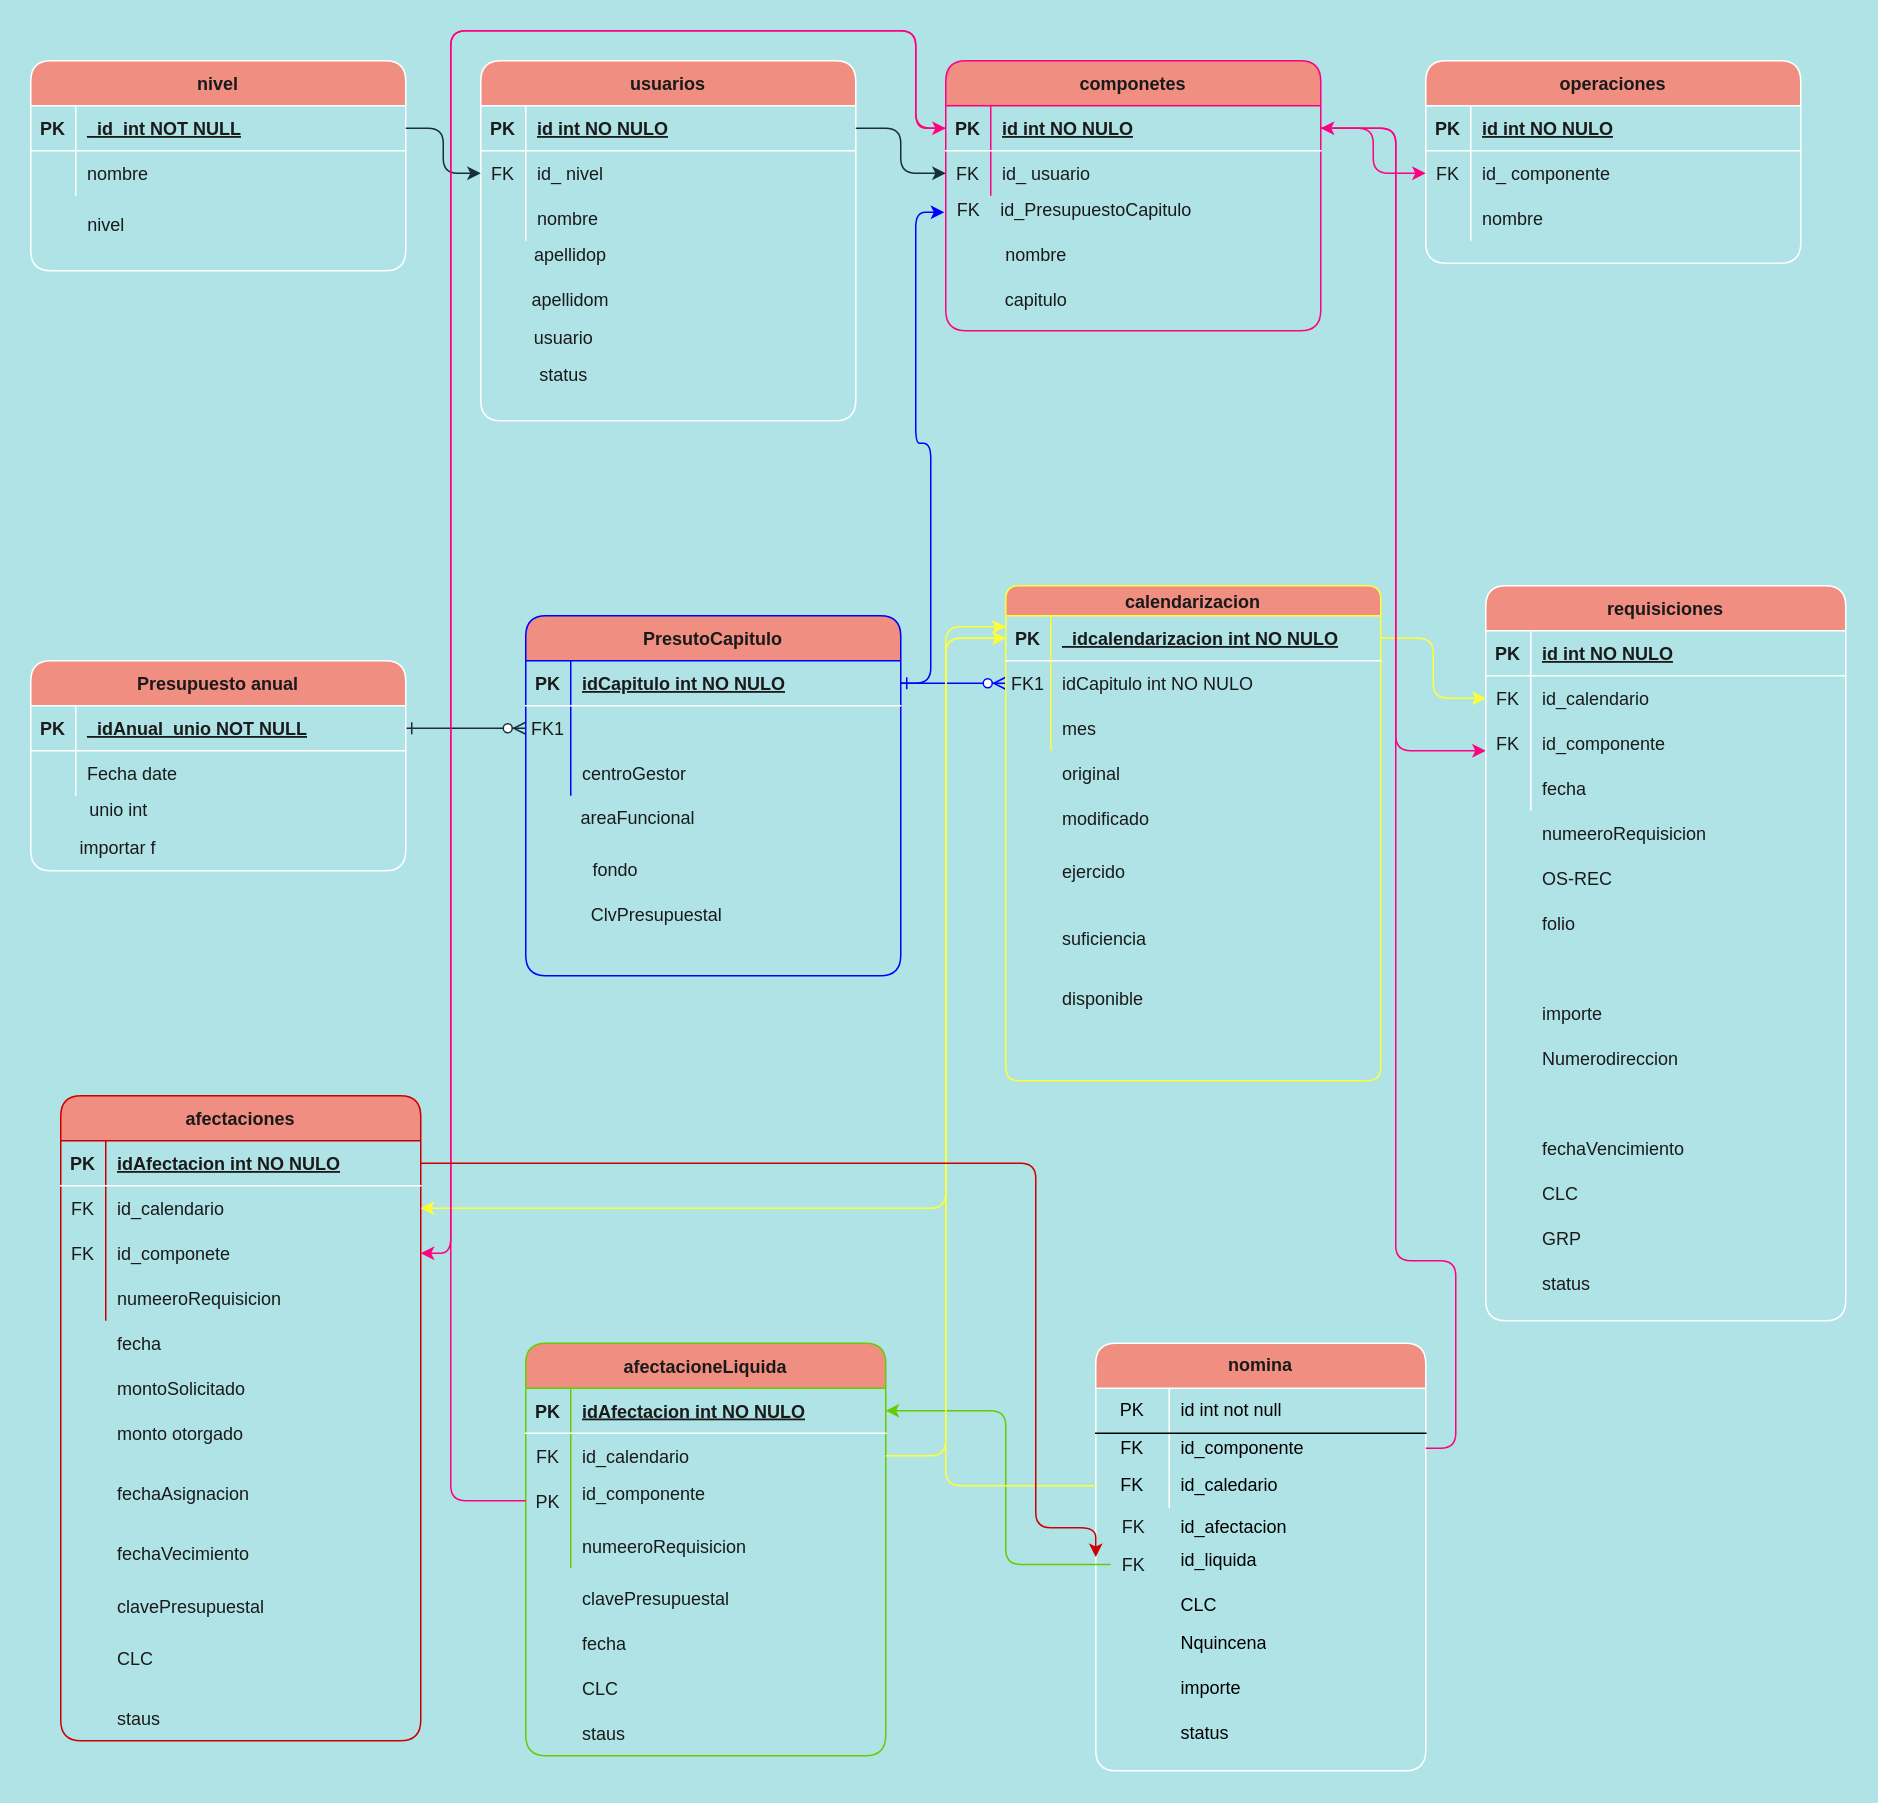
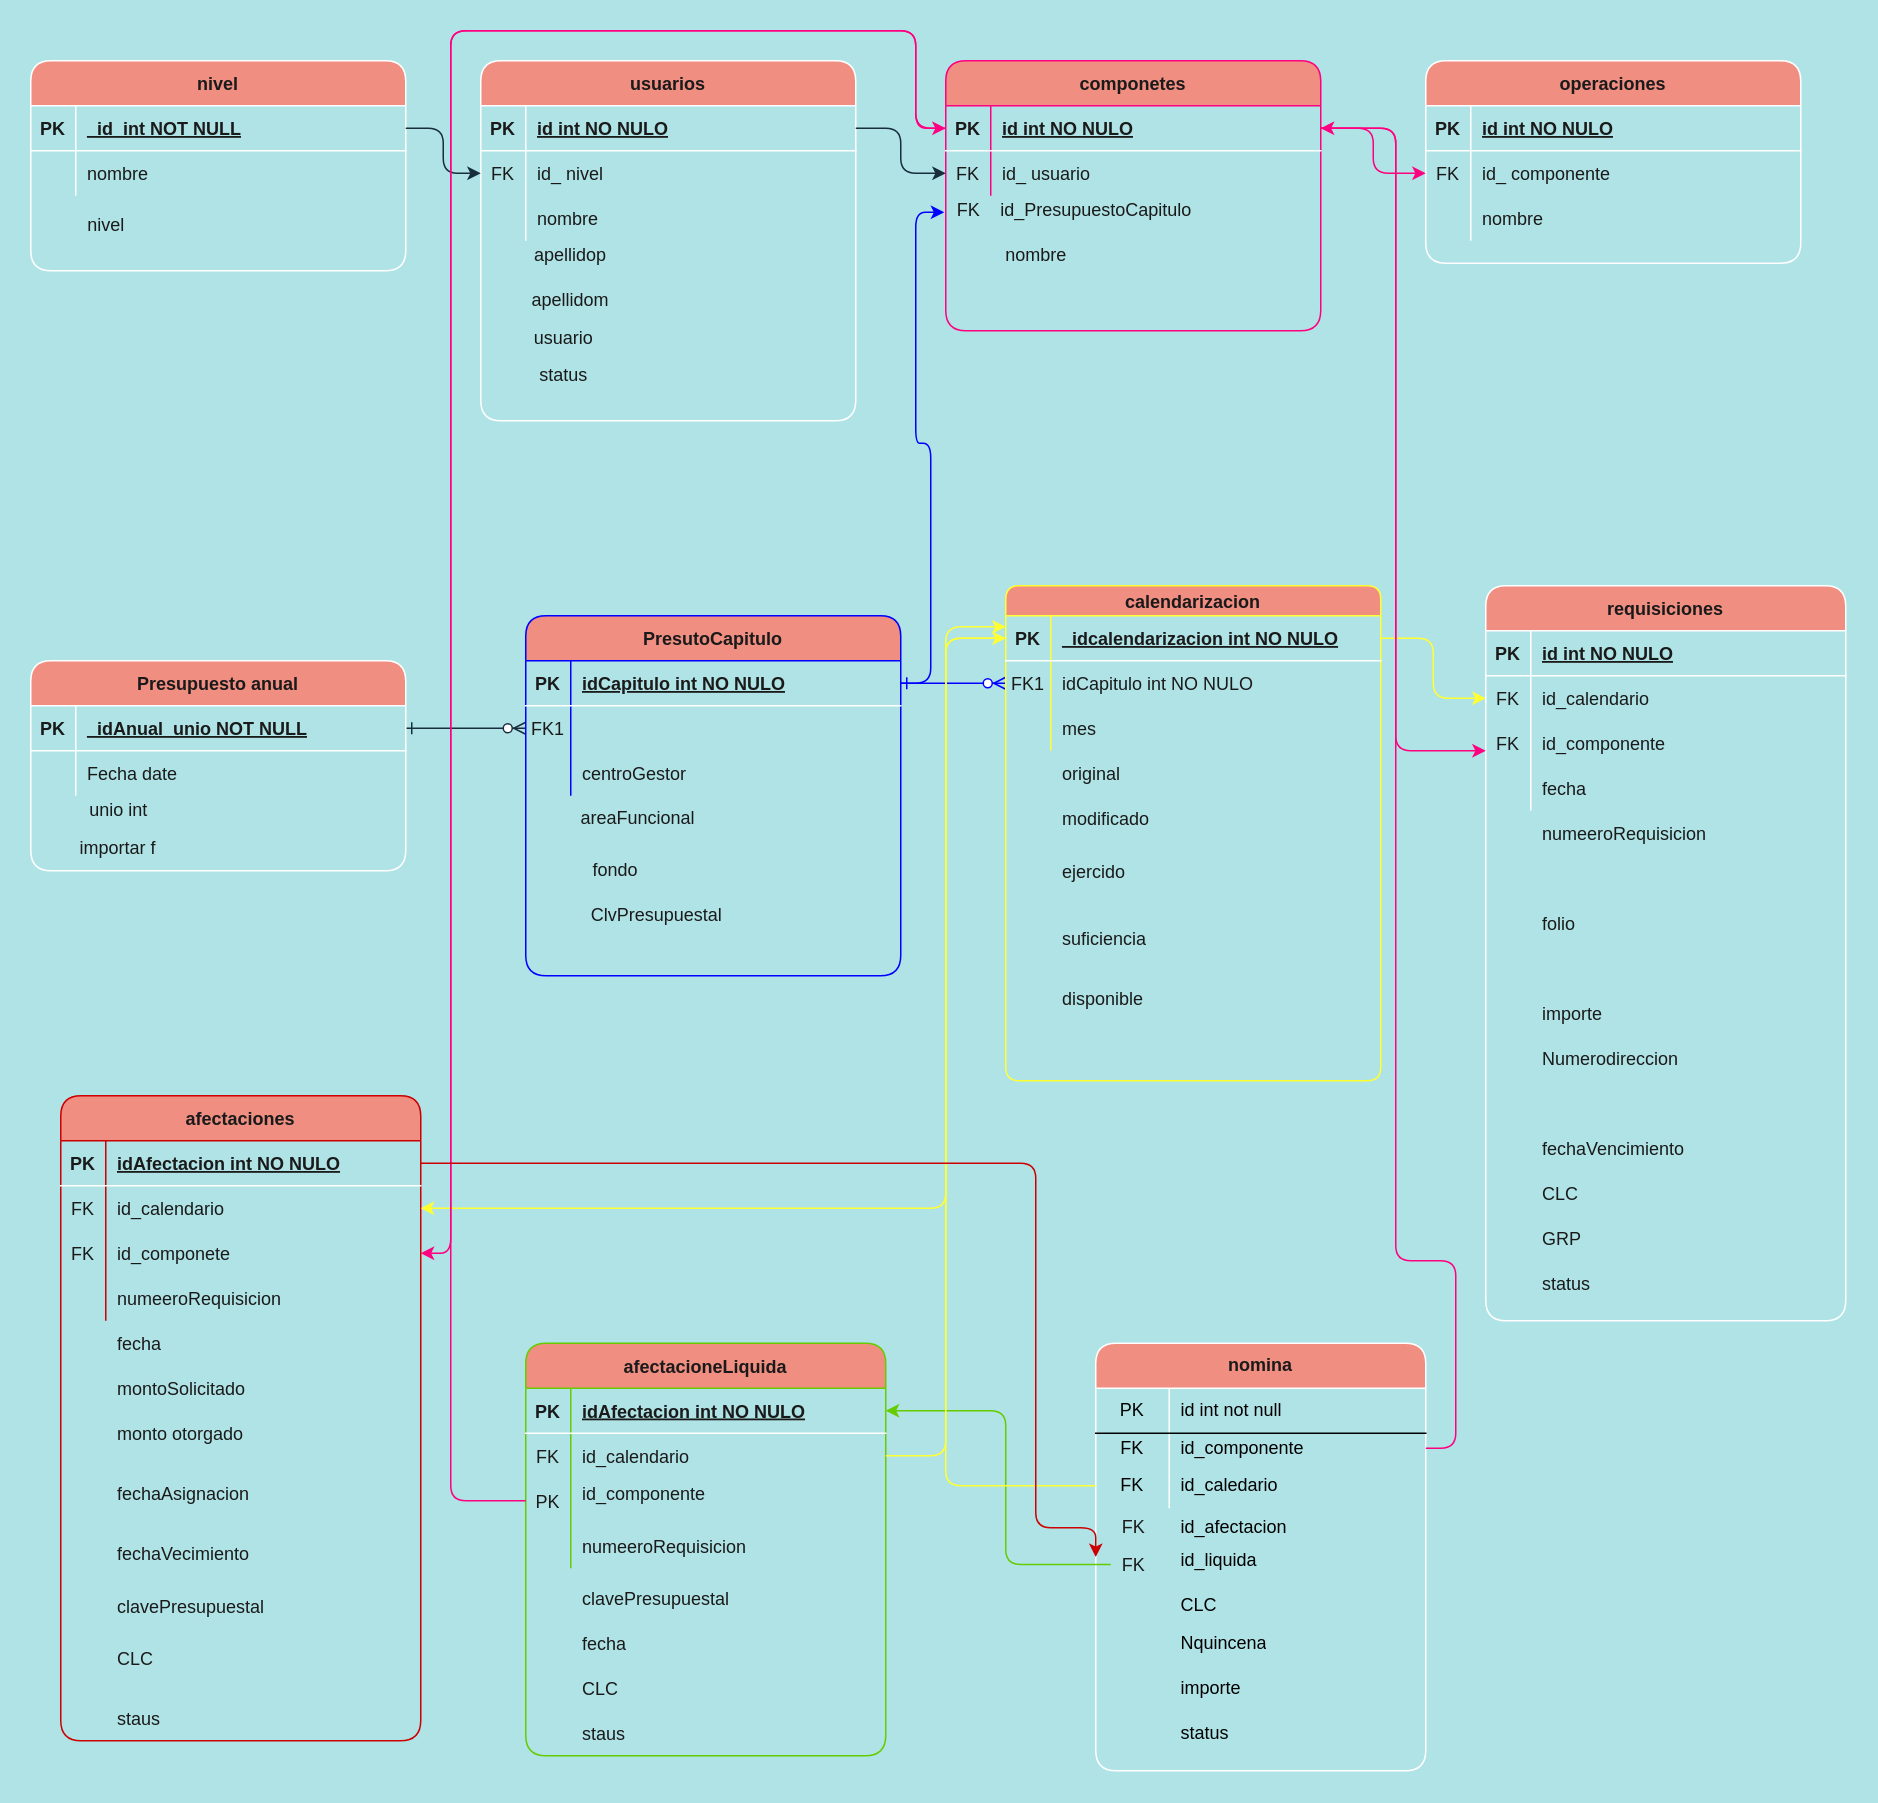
node "capitulo": removed
node "OS-REC": removed
